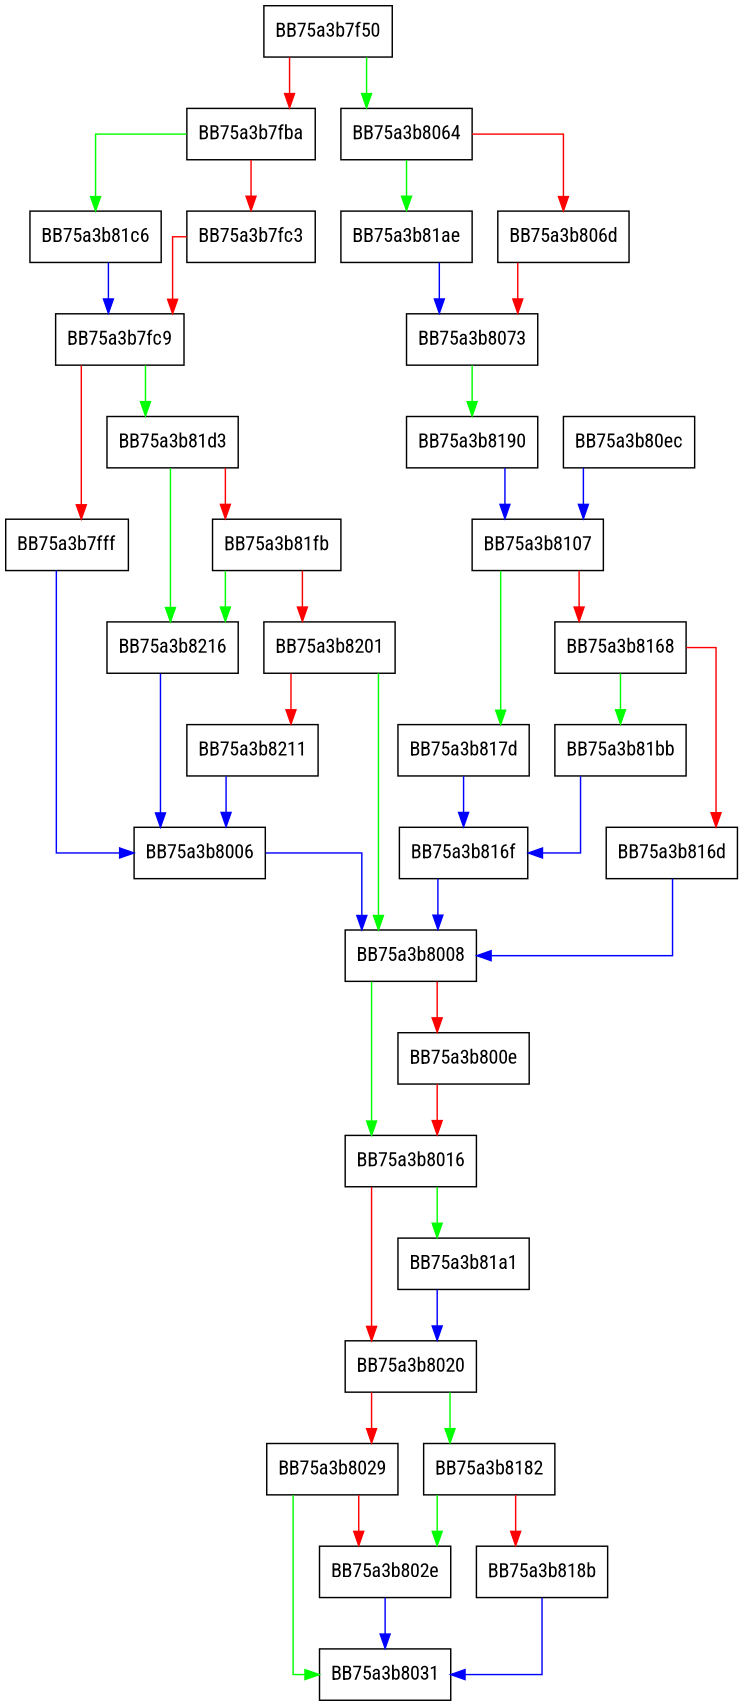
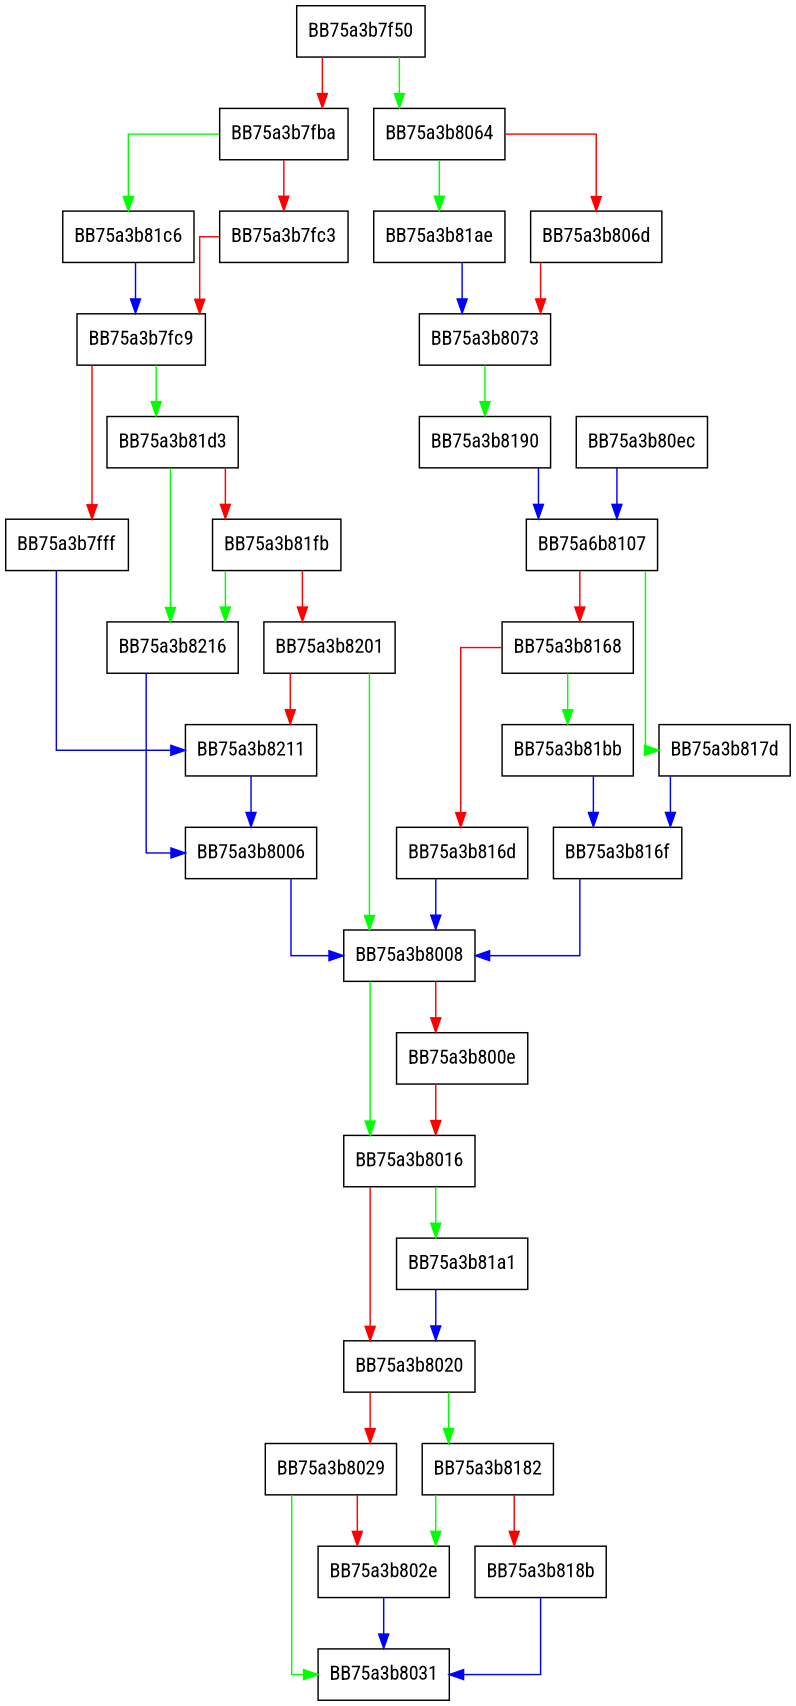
node "BB75a3b8107": label "BB75a3b8107" -> "BB75a6b8107"
edge "BB75a3b7fff" -> "BB75a3b8006": now "BB75a3b7fff" -> "BB75a3b8211"
